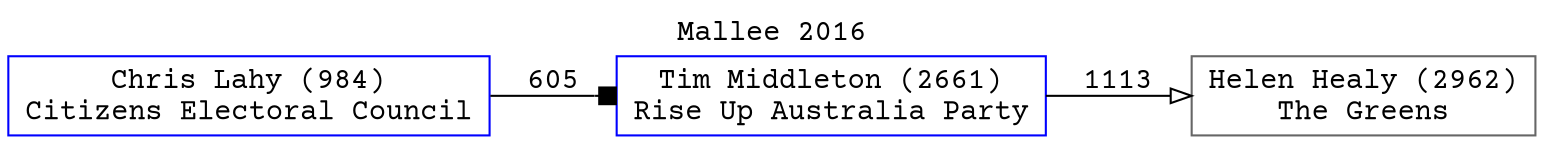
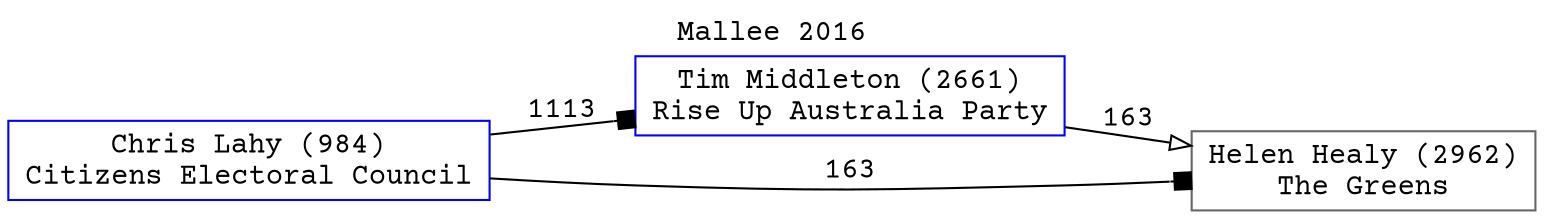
edge "Chris Lahy (984) Citizens Electoral Council" -> "Tim Middleton (2661) Rise Up Australia Party": label "605" -> "1113"
edge "Tim Middleton (2661) Rise Up Australia Party" -> "Helen Healy (2962) The Greens": label "1113" -> "163"
edge "Chris Lahy (984) Citizens Electoral Council" -> "Helen Healy (2962) The Greens": added, label "163"
